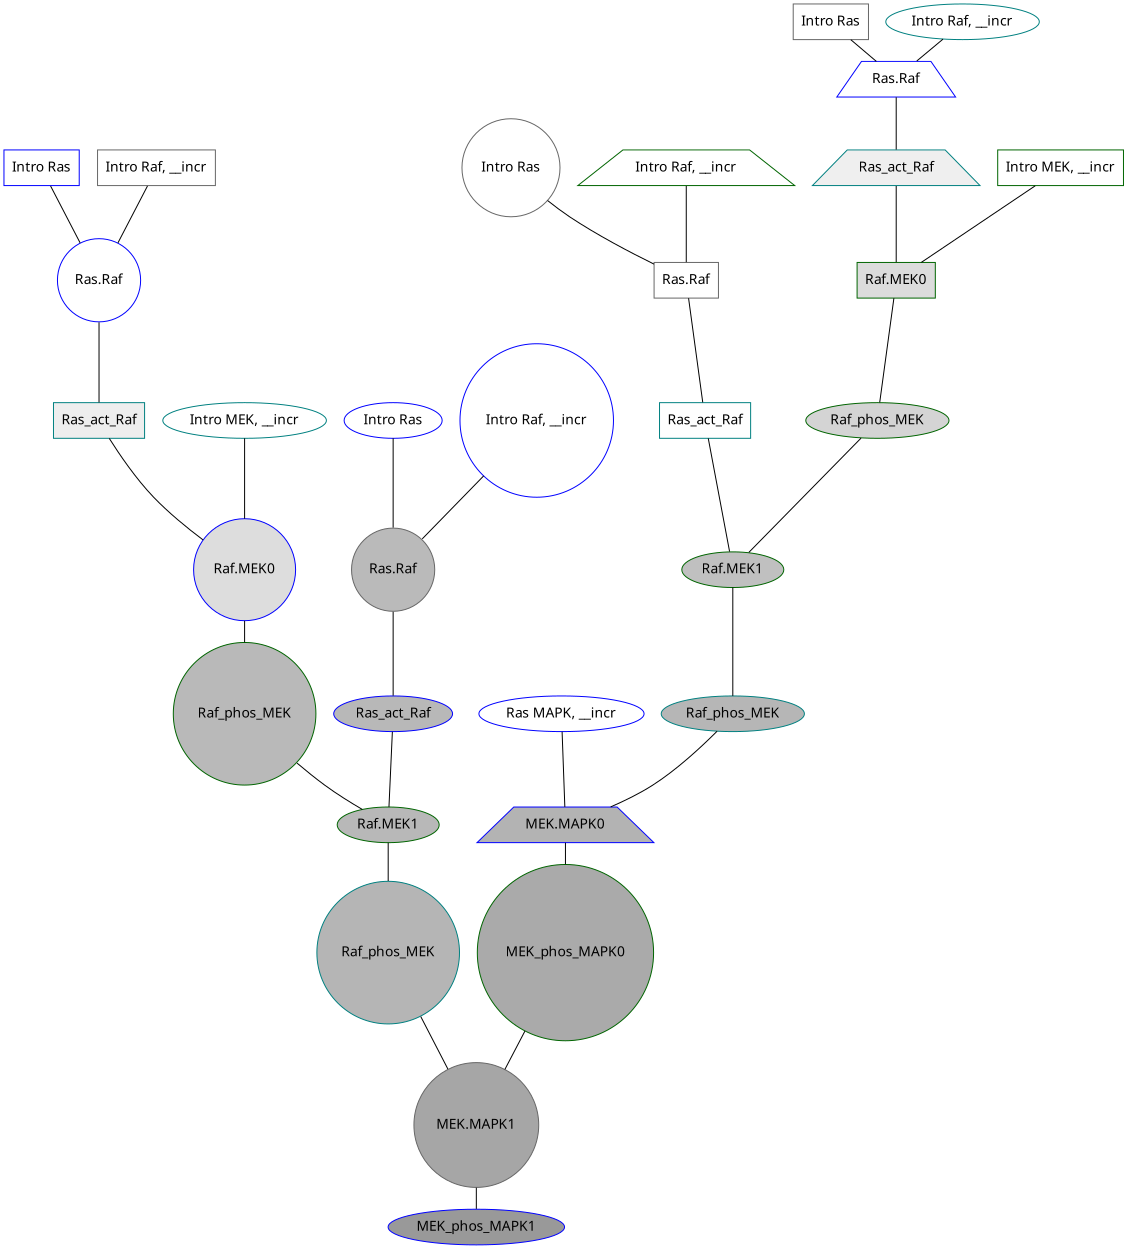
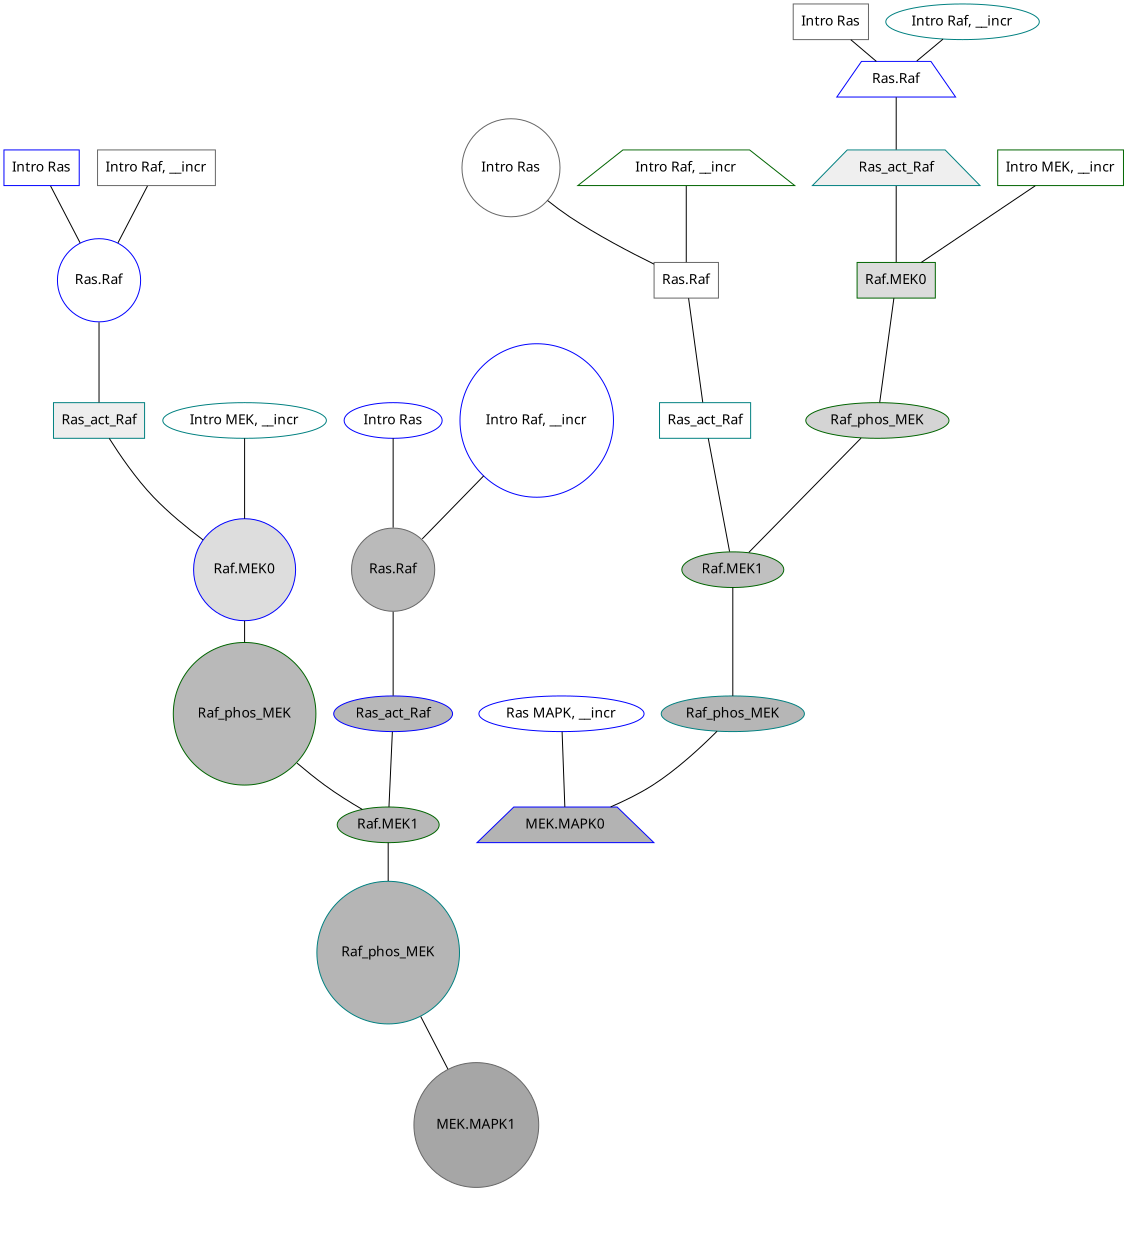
node "MEK_phos_MAPK0": removed
node "MEK_phos_MAPK1": removed
